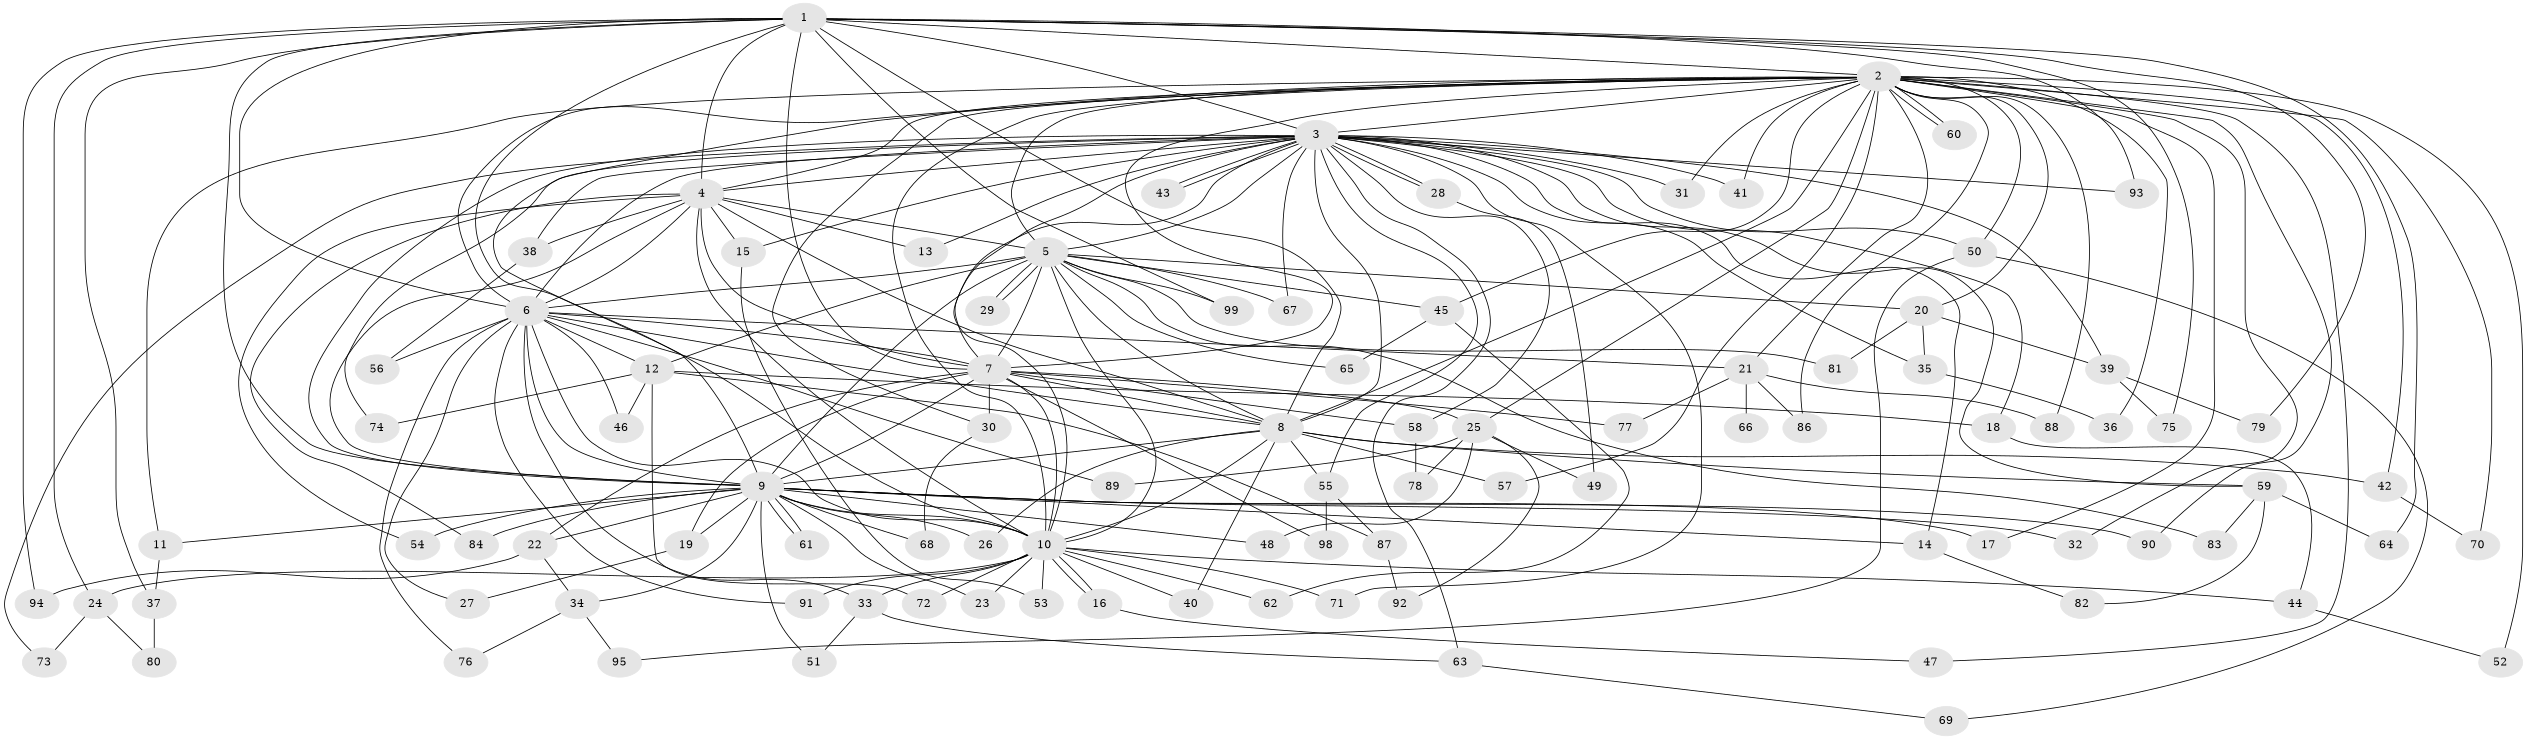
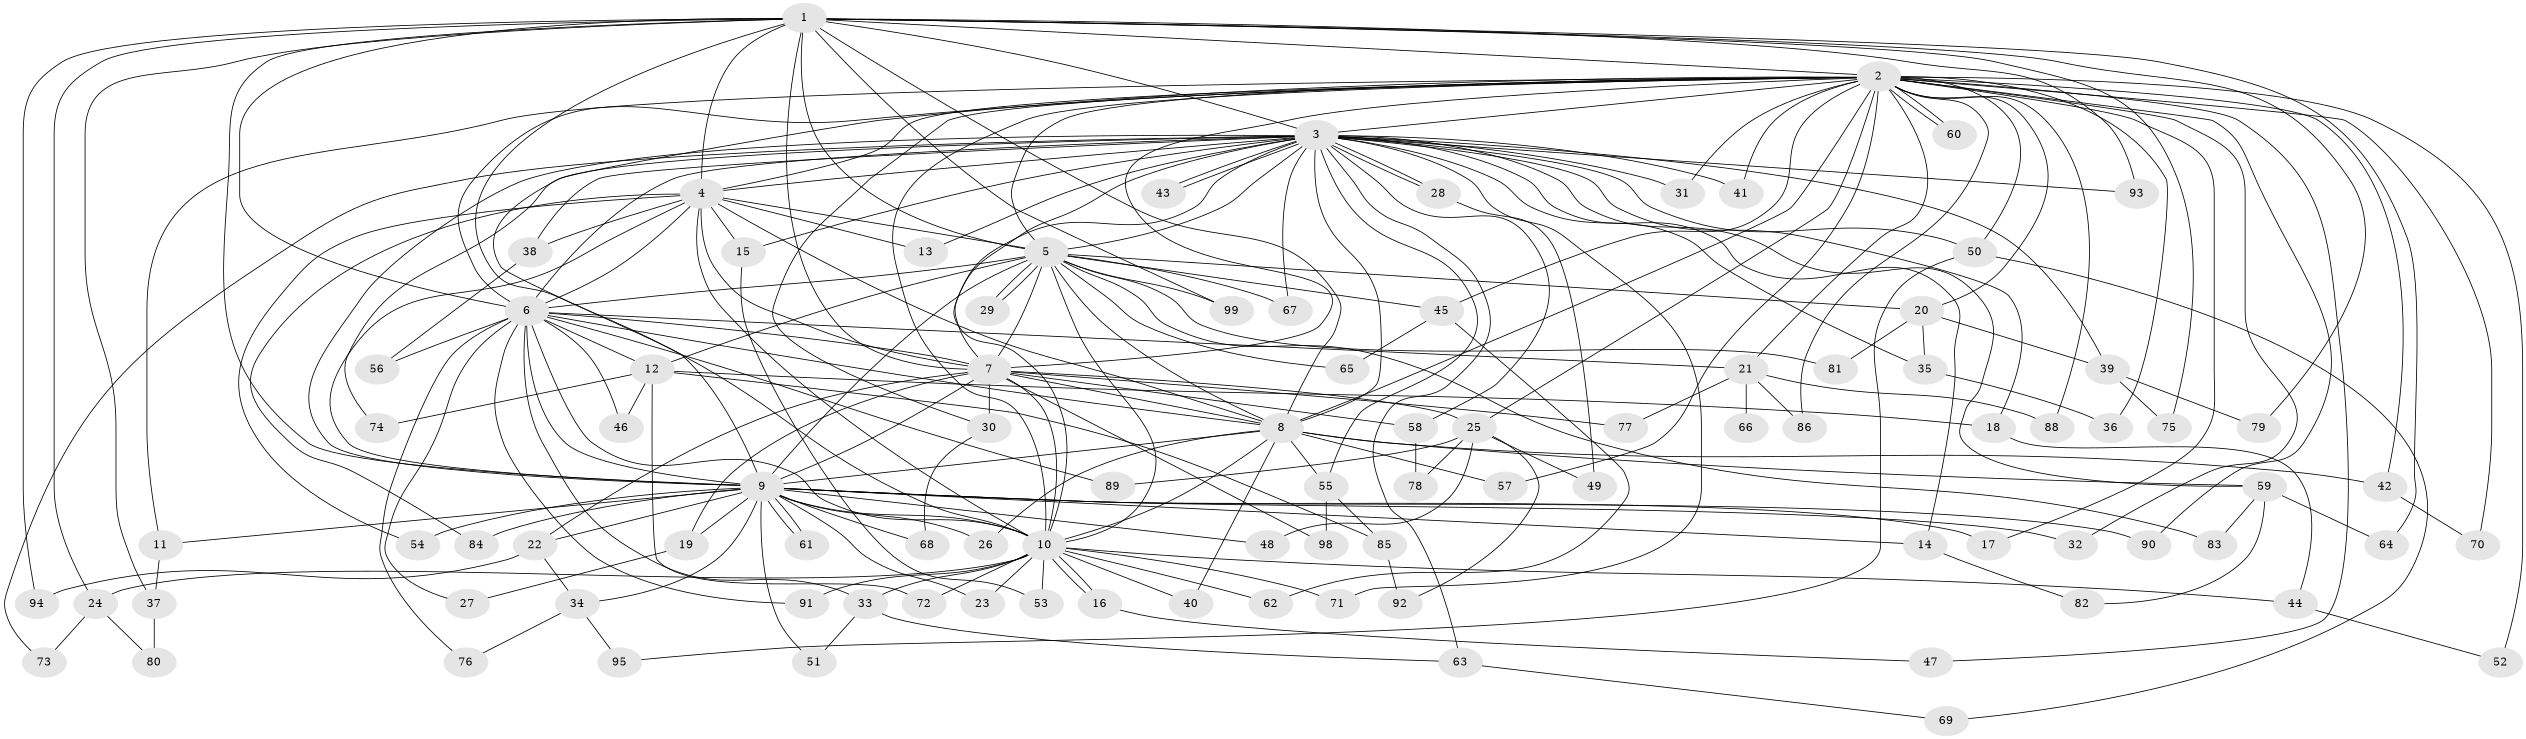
edge "1" -- "5": added
node "87": label "87" -> "85"
